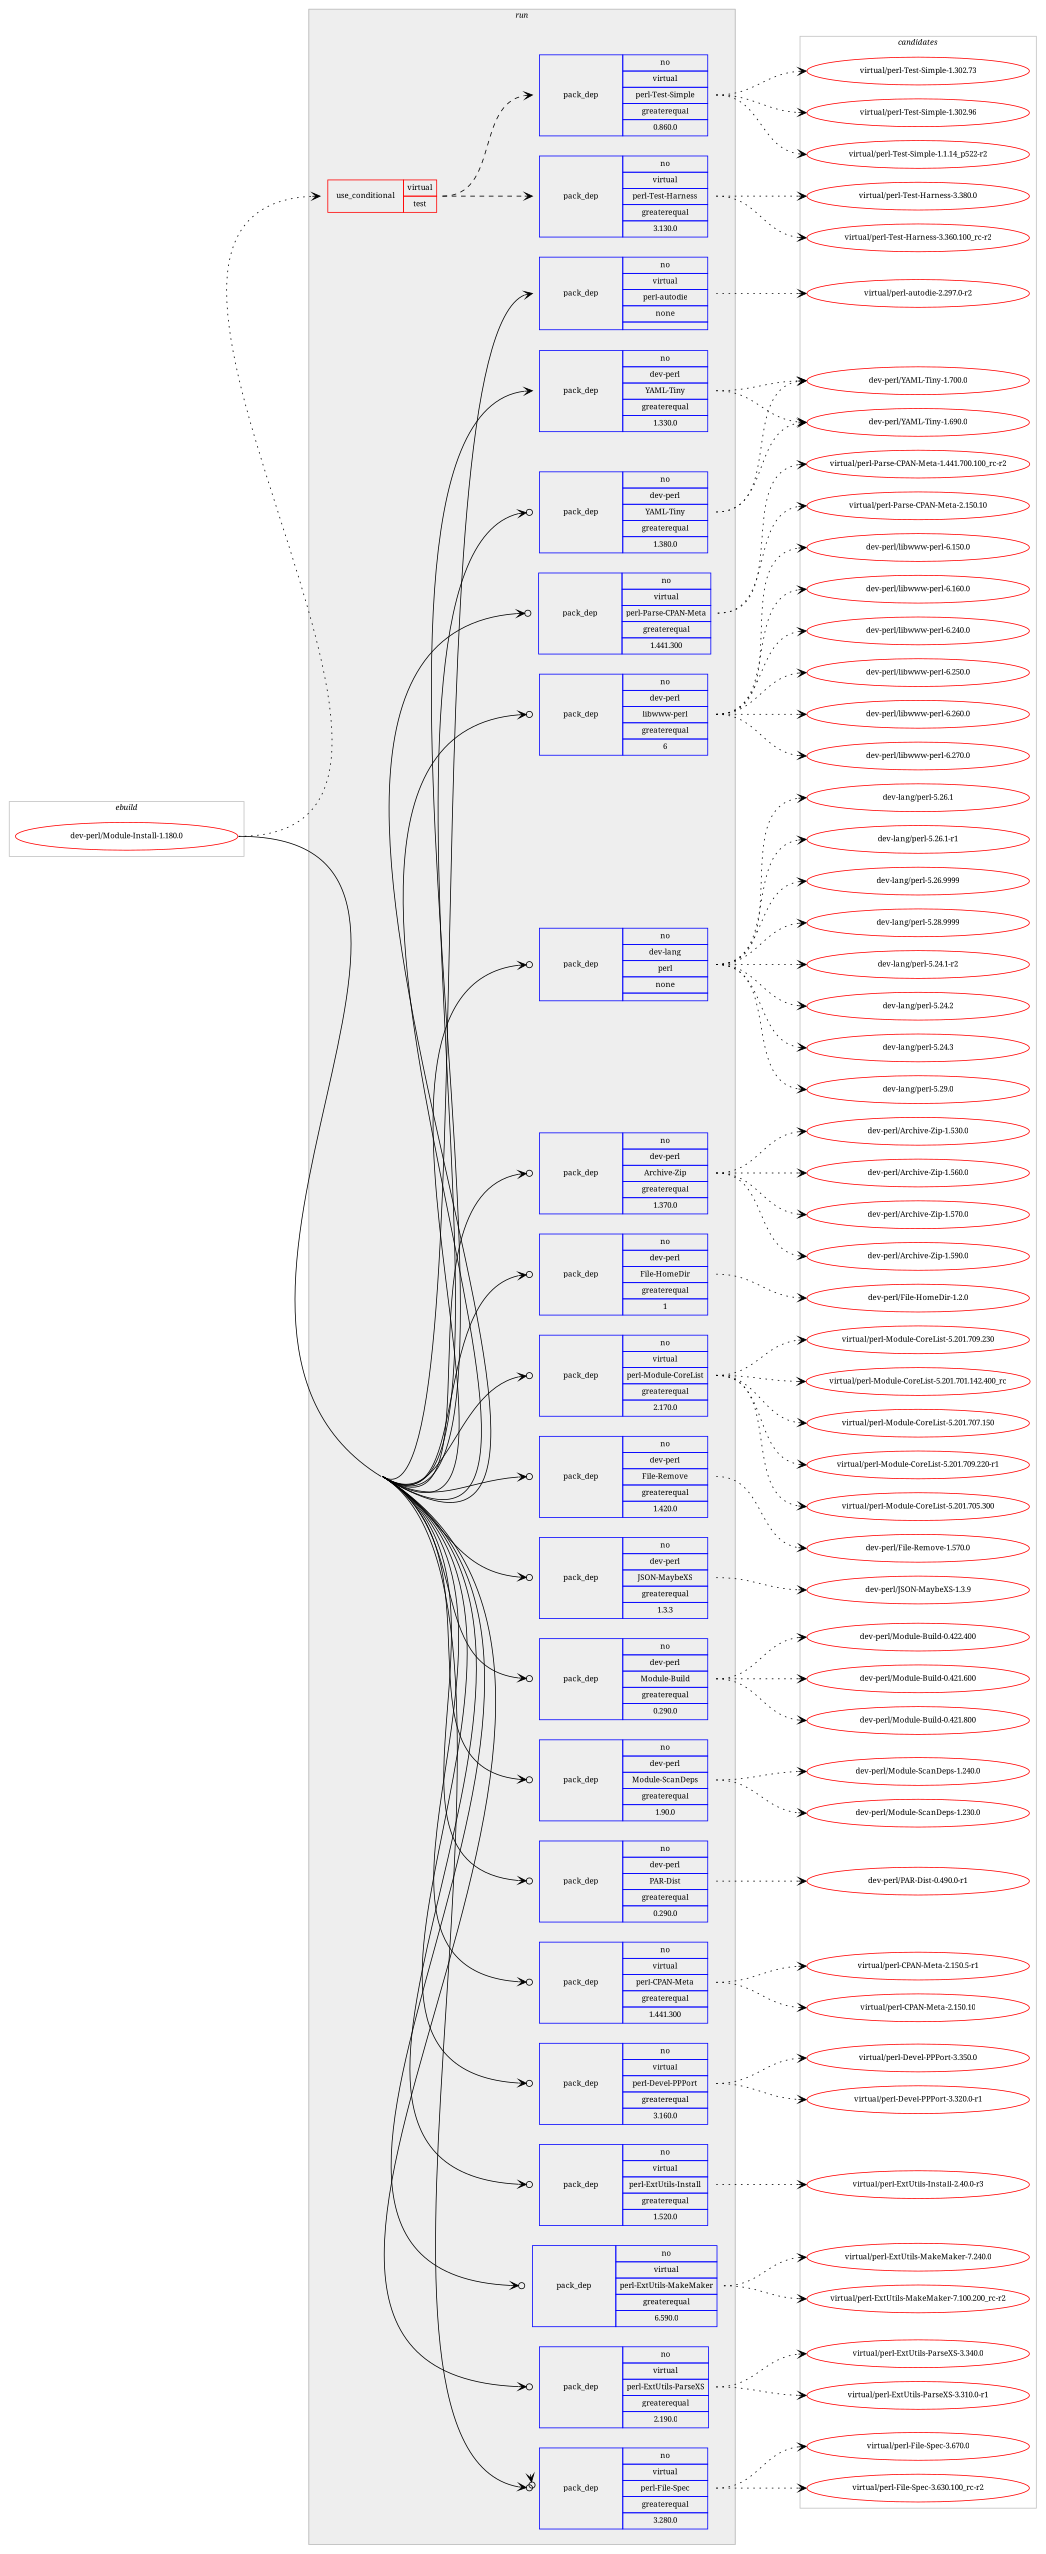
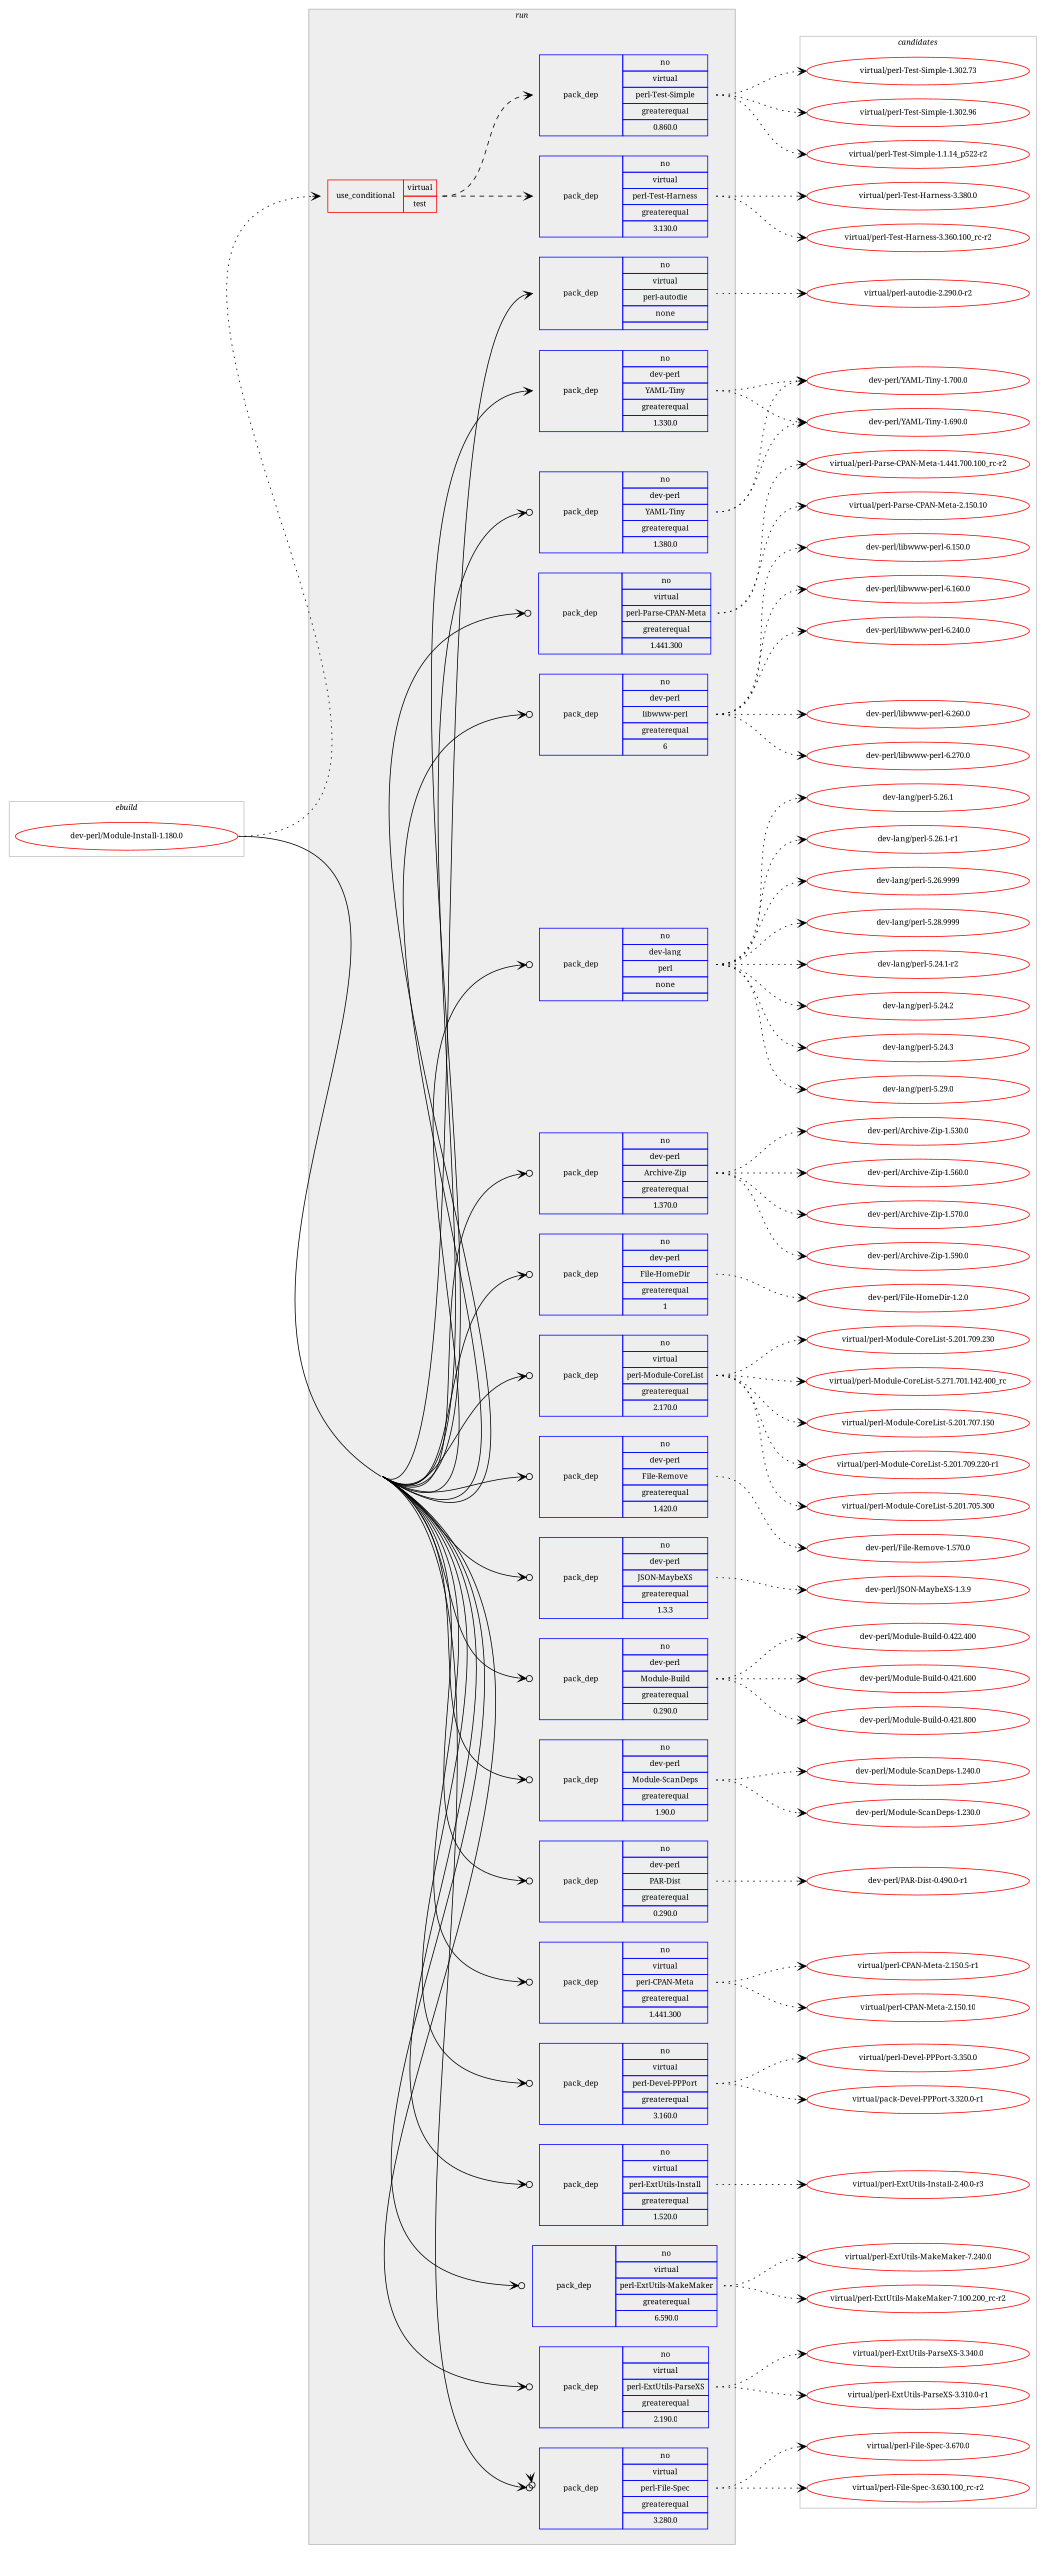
node "virtual/perl-autodie-2.297.0-r2": label "virtual/perl-autodie-2.297.0-r2" -> "virtual/perl-autodie-2.290.0-r2"
node "dev-perl/libwww-perl-6.250.0": removed
node "virtual/perl-Module-CoreList-5.201.701.142.400_rc": label "virtual/perl-Module-CoreList-5.201.701.142.400_rc" -> "virtual/perl-Module-CoreList-5.271.701.142.400_rc"
node "virtual/perl-Devel-PPPort-3.320.0-r1": label "virtual/perl-Devel-PPPort-3.320.0-r1" -> "virtual/pack-Devel-PPPort-3.320.0-r1"
